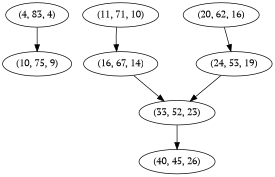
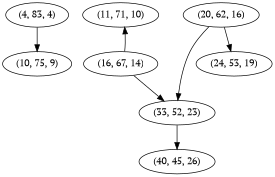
edge "(11, 71, 10)" -> "(16, 67, 14)": reversed
edge "(24, 53, 19)" -> "(33, 52, 23)": now "(20, 62, 16)" -> "(33, 52, 23)"
